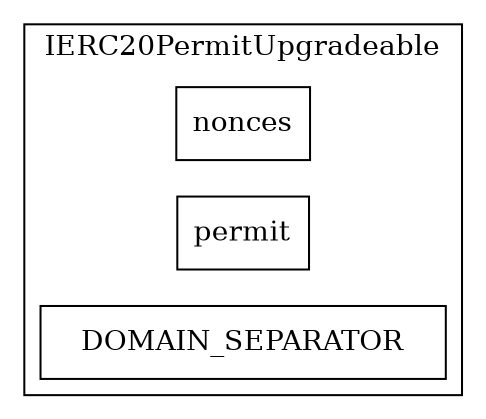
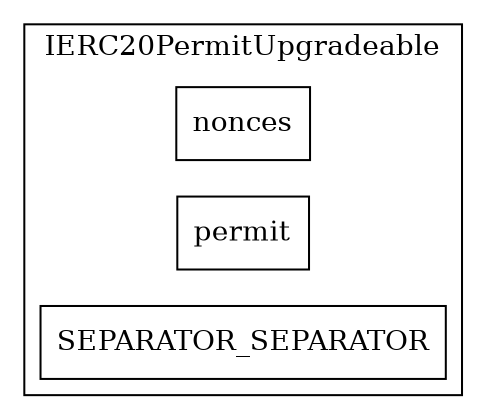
node "DOMAIN_SEPARATOR": label "DOMAIN_SEPARATOR" -> "SEPARATOR_SEPARATOR"
